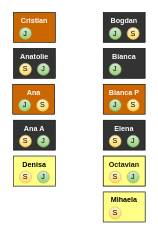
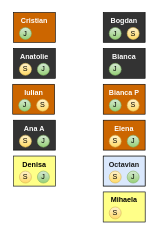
node "Ana": label "Ana" -> "Iulian"
node "Elena": fillcolor #333333 -> #cc6600
node "Octavian": fillcolor #ffff88 -> #dae8fc
